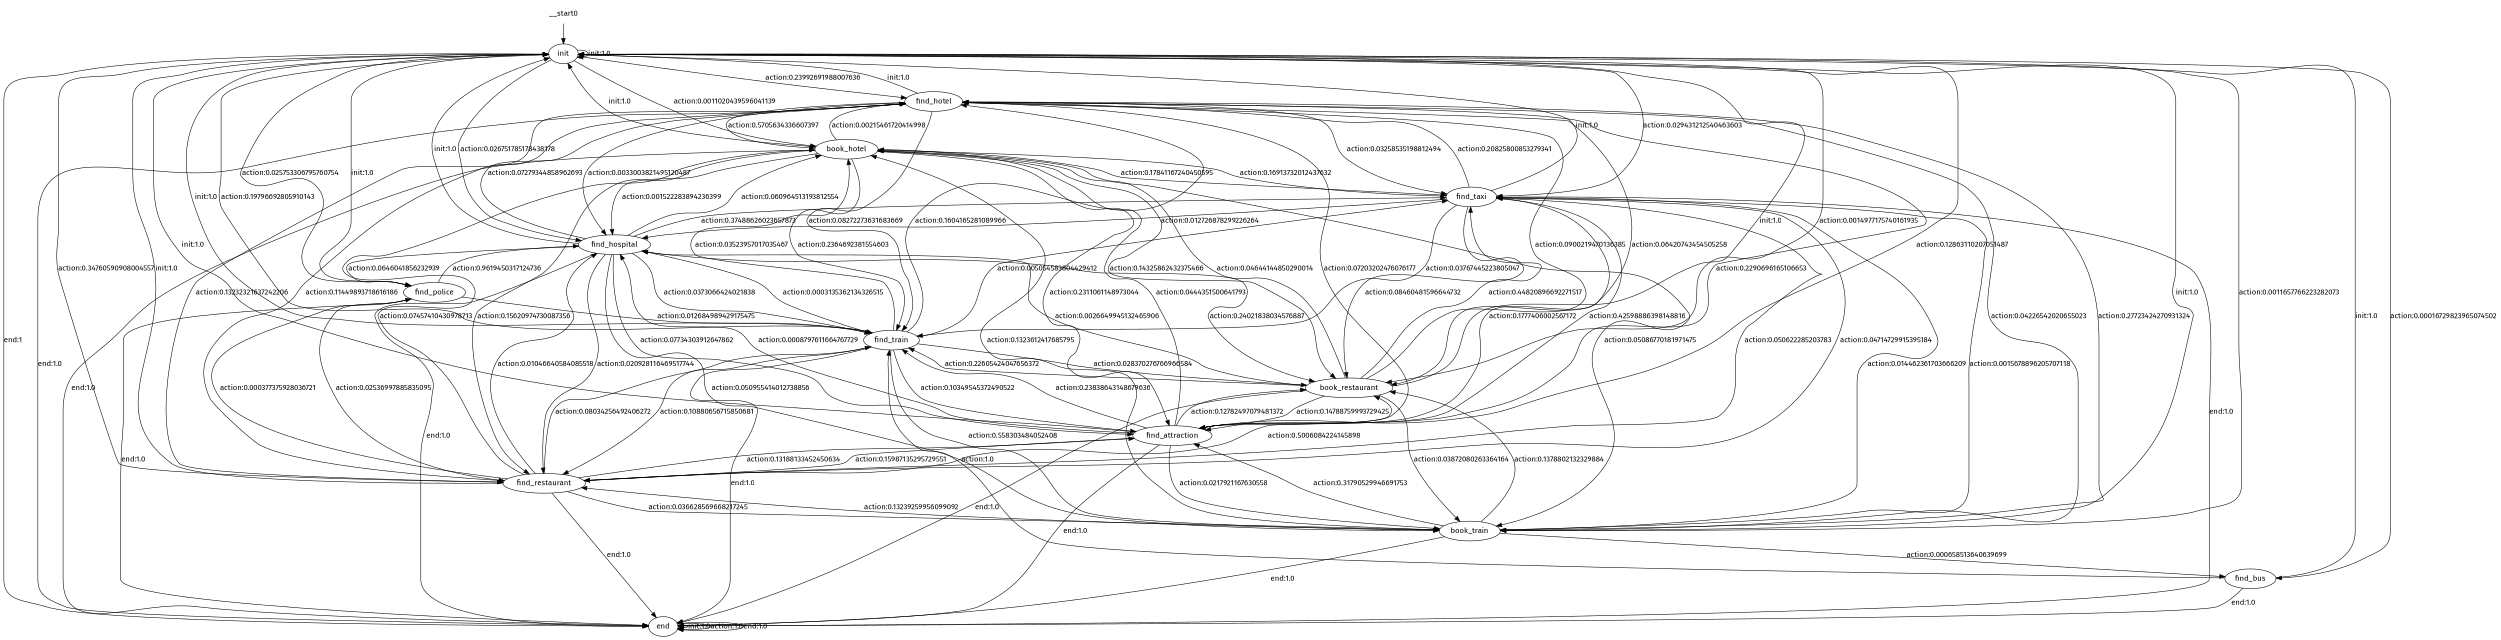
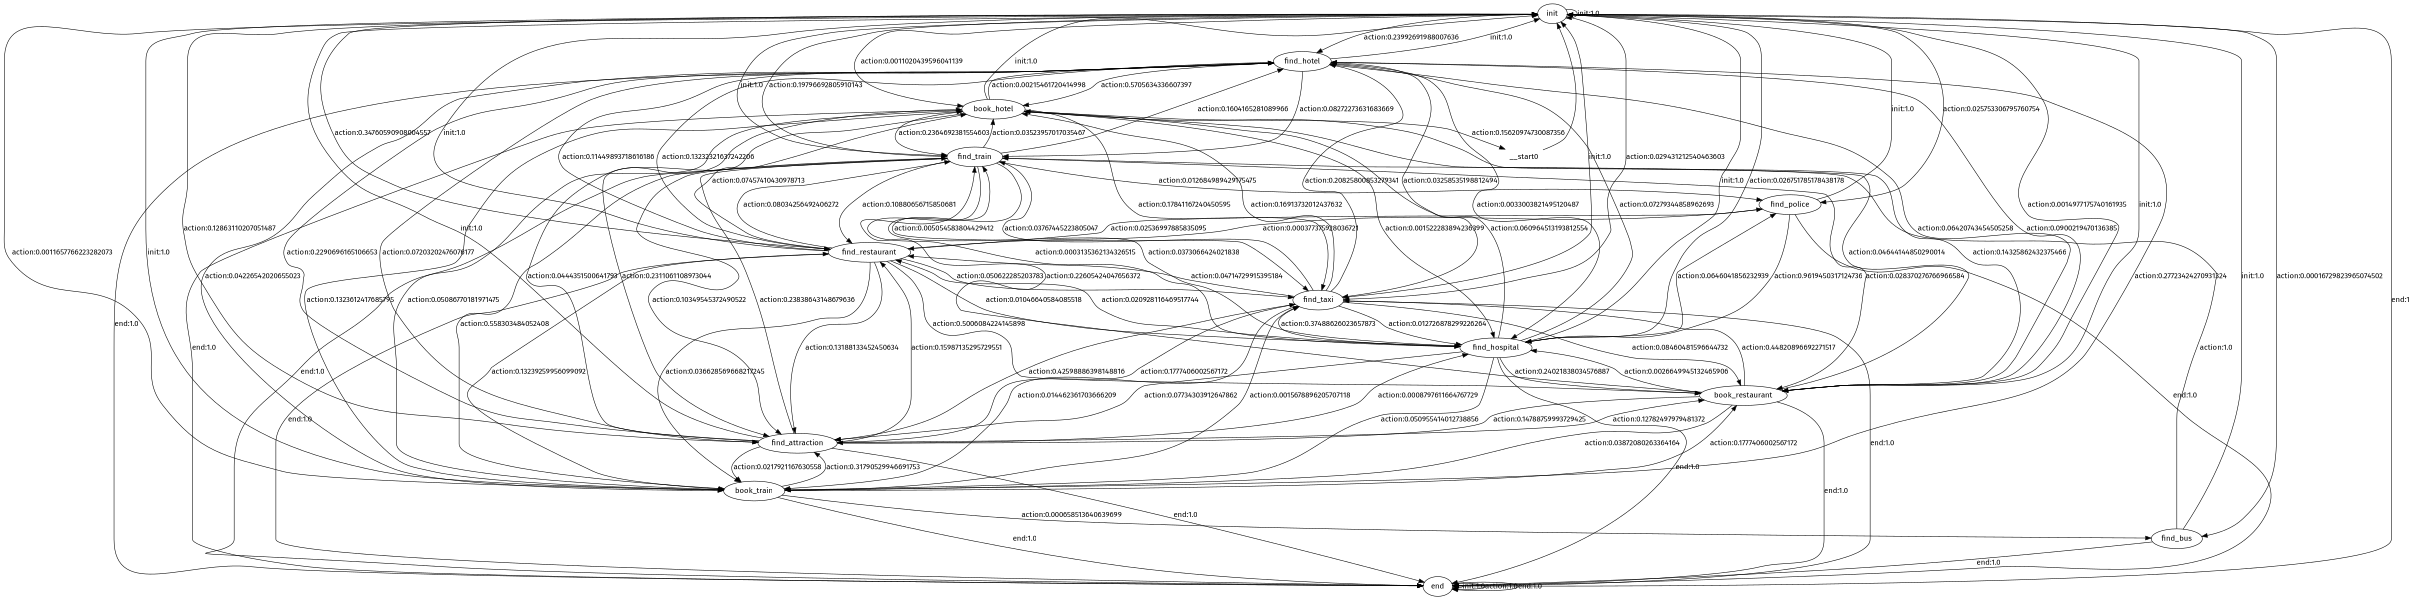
edge "book_hotel" -> "find_restaurant": now "book_hotel" -> "__start0"
edge "book_hotel" -> "find_attraction": label "action:0.2311061148973044" -> "action:0.2311061108973044"
edge "find_police" -> "find_train": reversed
edge "find_attraction" -> "book_restaurant": label "action:0.12782497079481372" -> "action:0.12782497979481372"
edge "book_train" -> "book_restaurant": label "action:0.1378802132329884" -> "action:0.1777406002567172"
